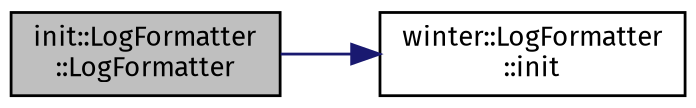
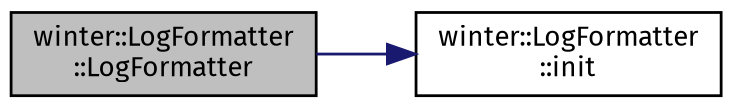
node "init::LogFormatter ::LogFormatter": label "init::LogFormatter ::LogFormatter" -> "winter::LogFormatter ::LogFormatter"
